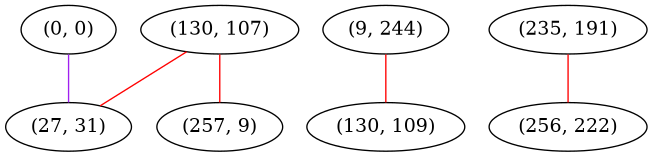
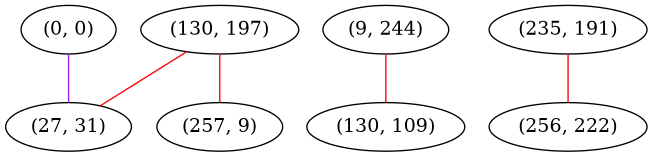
node "(130, 107)": label "(130, 107)" -> "(130, 197)"
